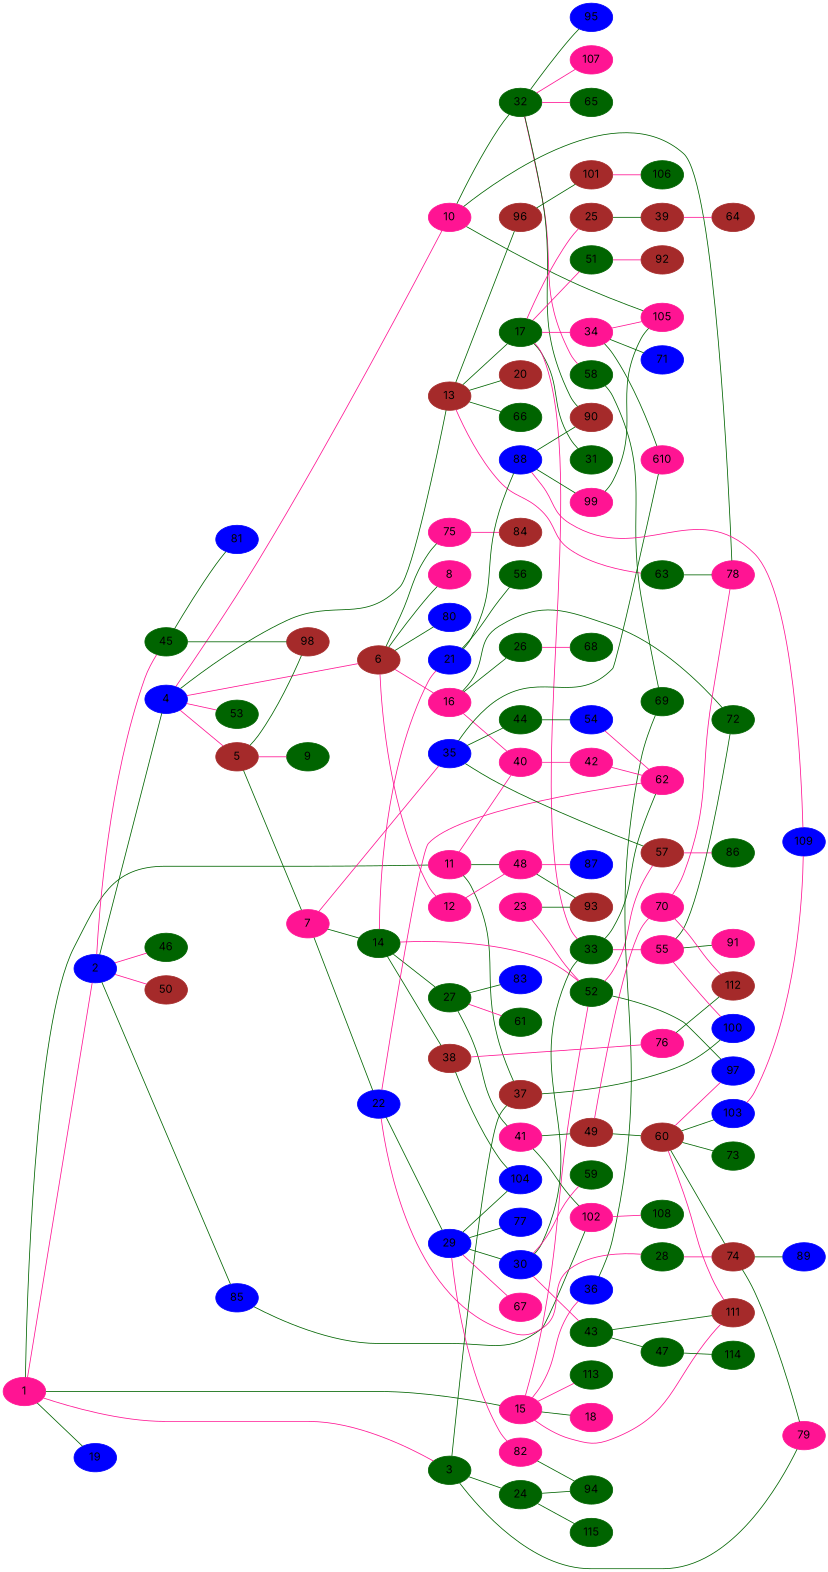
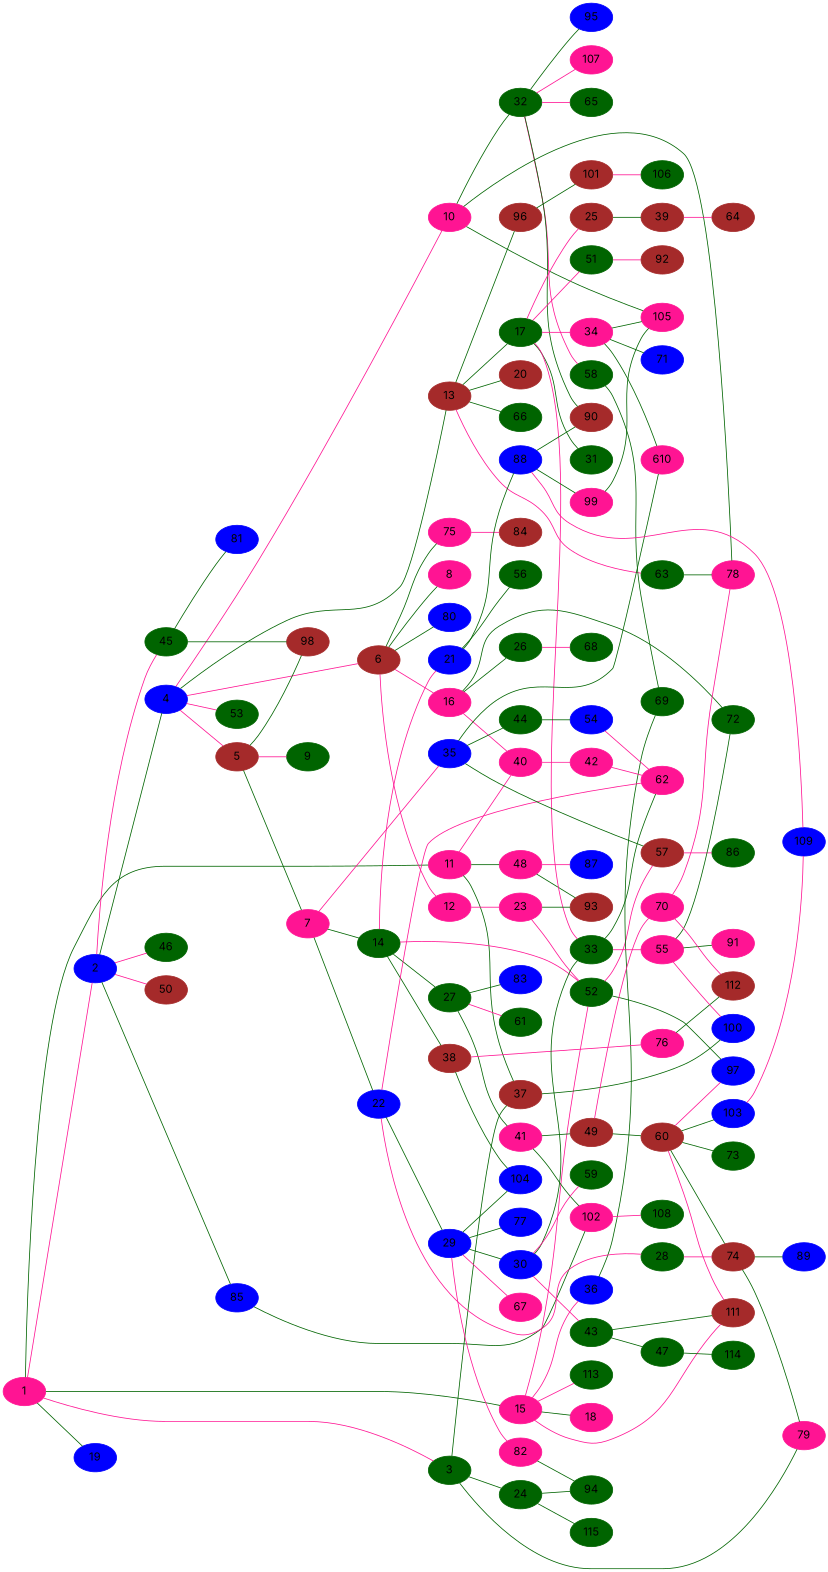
edge "105" -- "34": color deeppink -> darkgreen
edge "48" -- "12": now "23" -- "12"
